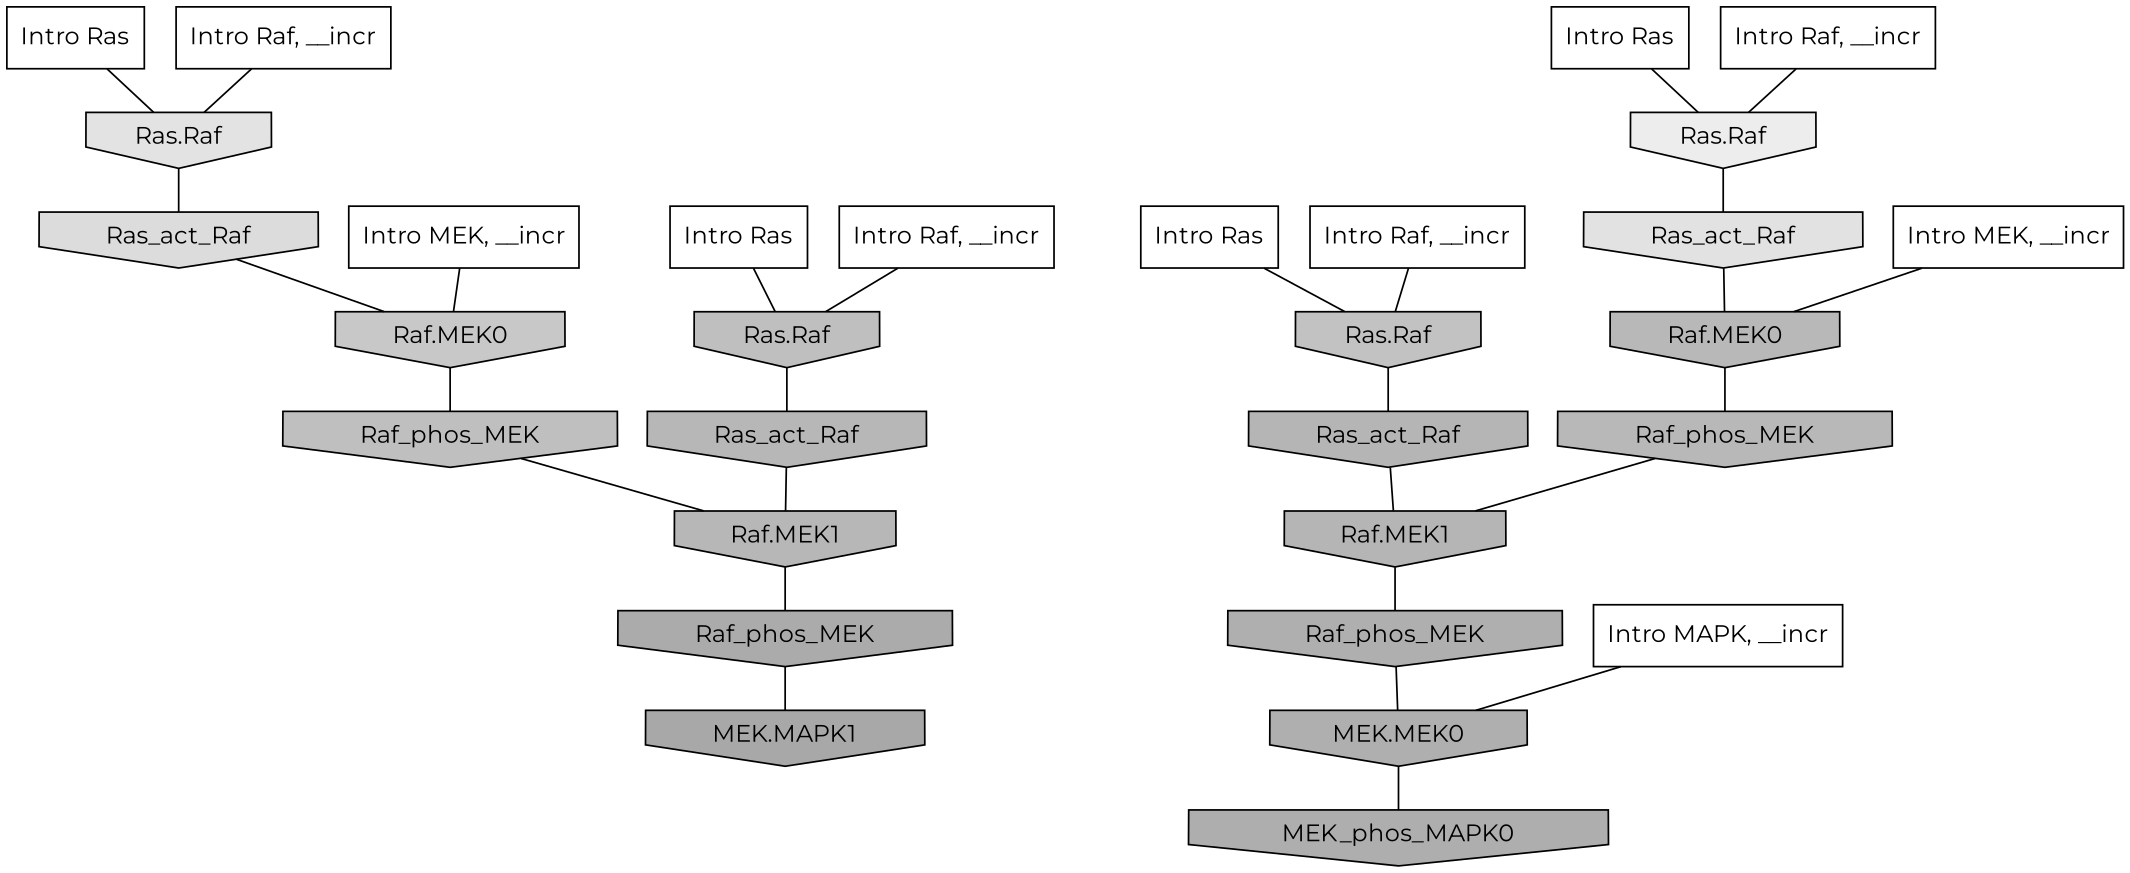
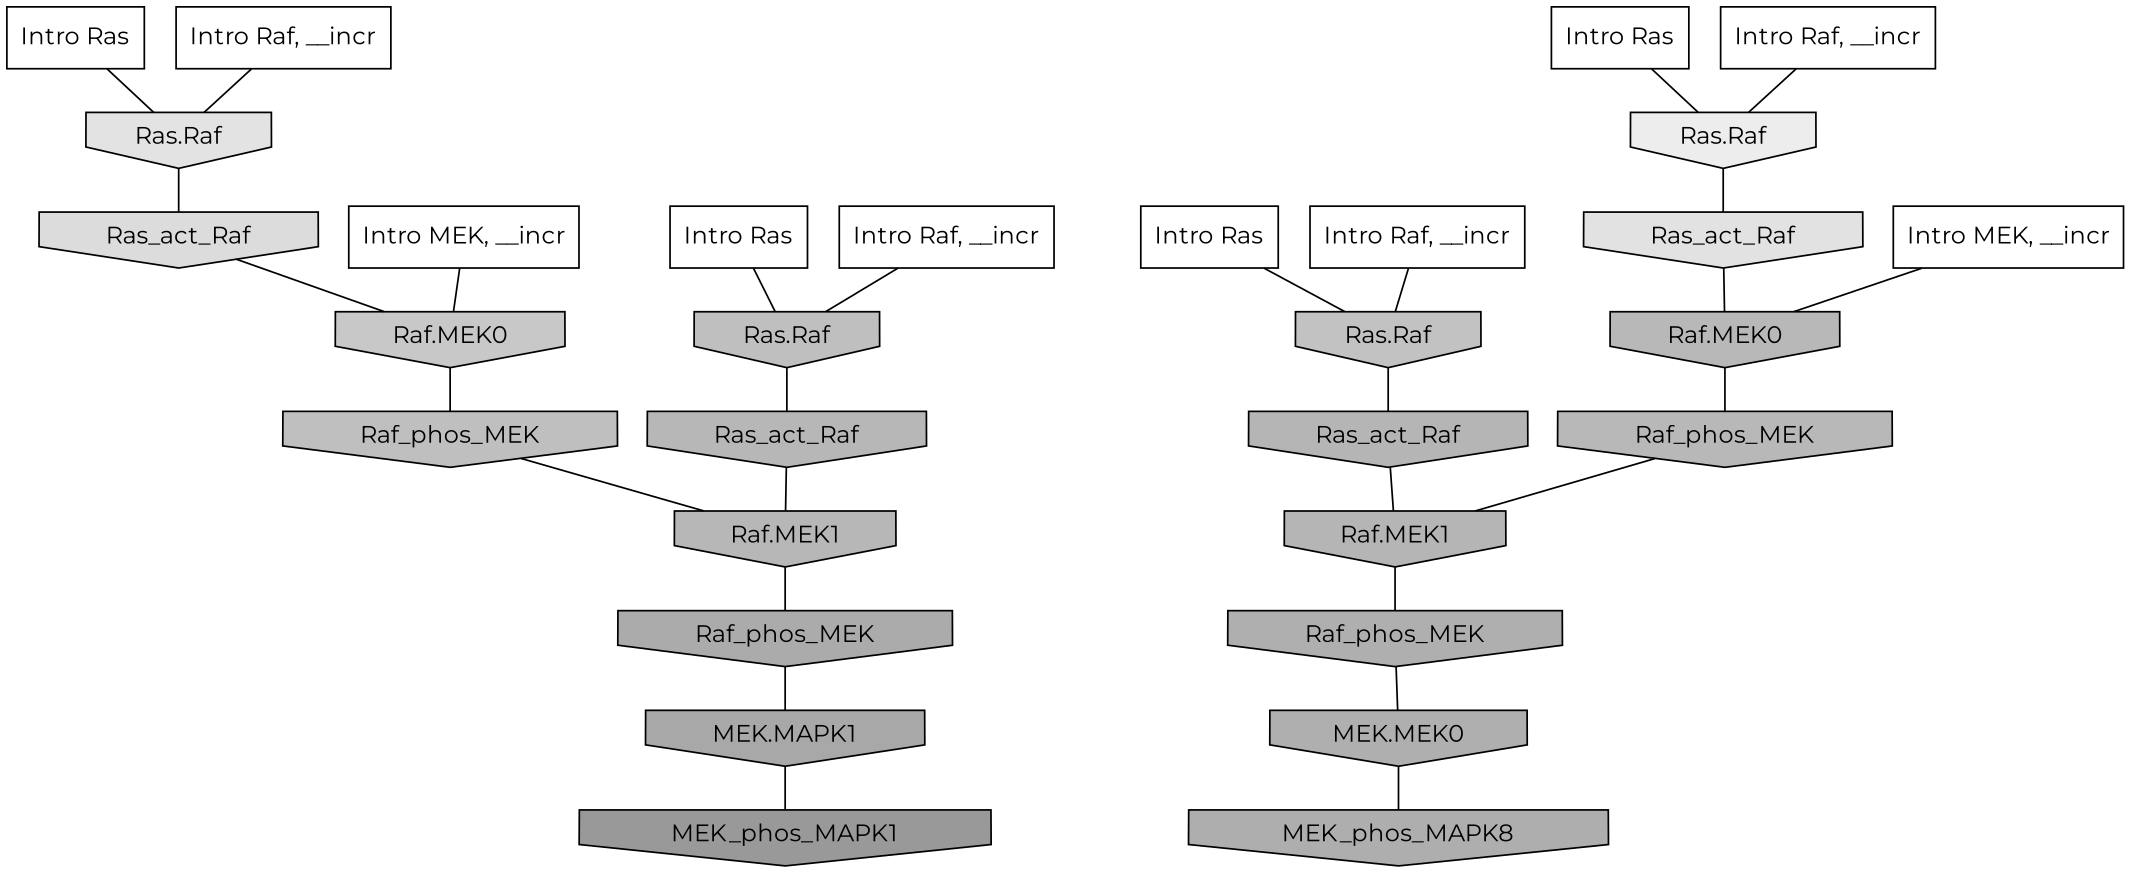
node "Intro MAPK, __incr": removed
node "MEK_phos_MAPK1": added
node "MEK_phos_MAPK0": label "MEK_phos_MAPK0" -> "MEK_phos_MAPK8"
